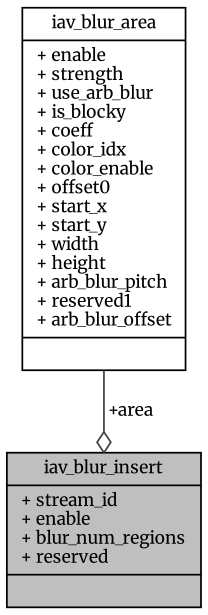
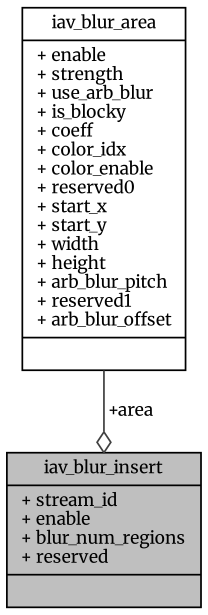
node "iav_blur_area": text "+ offset0" -> "+ reserved0"
